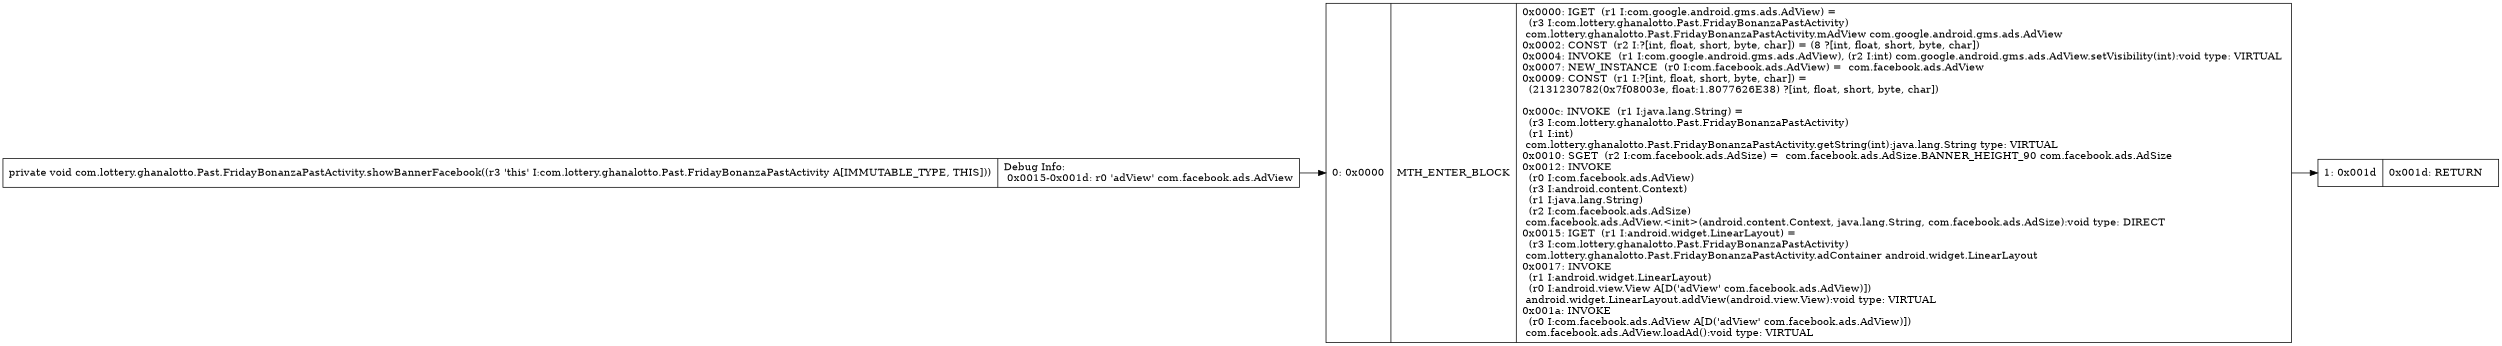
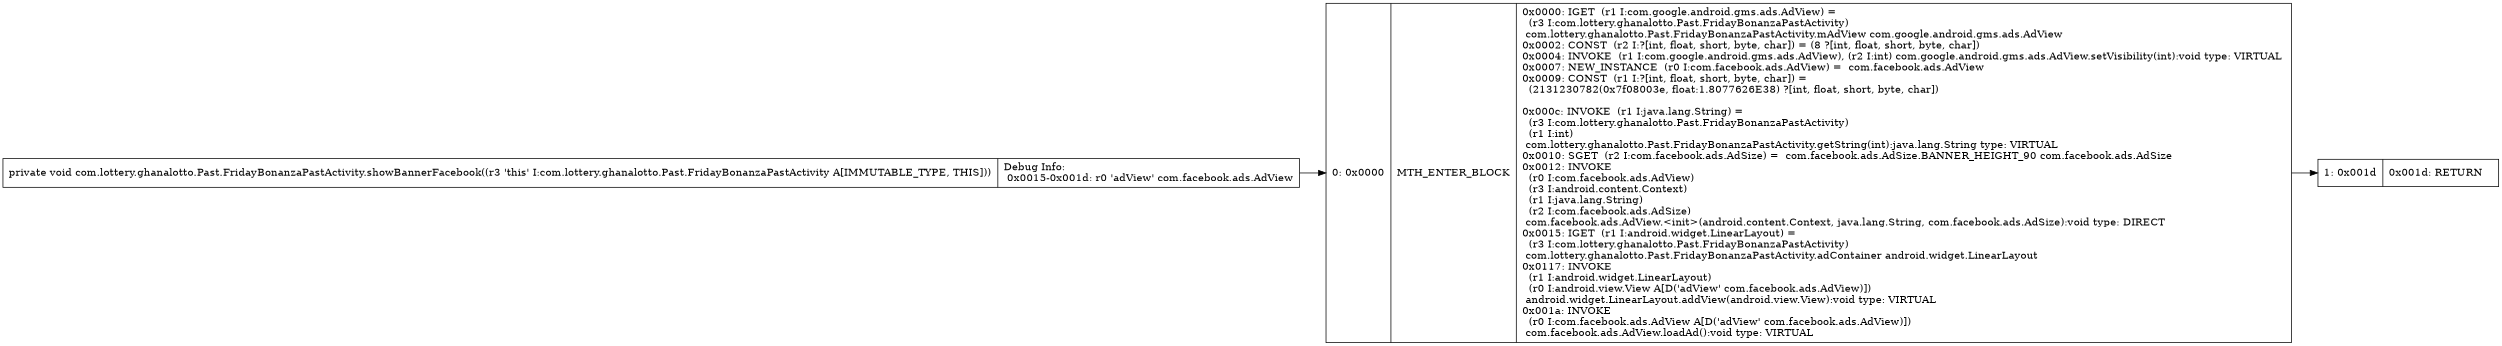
node "0: 0x0000": text "0x0017: INVOKE" -> "0x0117: INVOKE"
